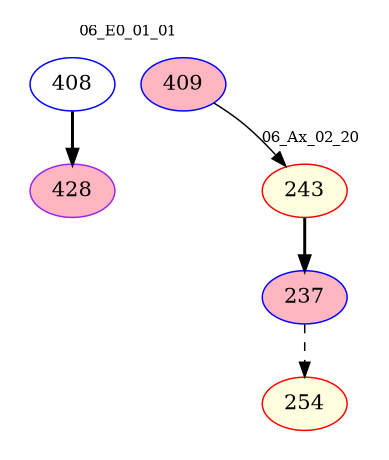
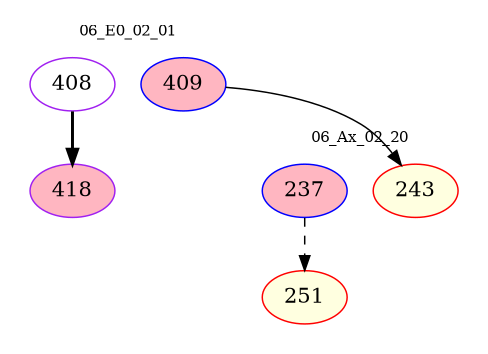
cluster "06_E0_01_01": label "06_E0_01_01" -> "06_E0_02_01"
node "408": color blue -> purple
node "428": label "428" -> "418"
edge "243" -> "237": removed
node "254": label "254" -> "251"
